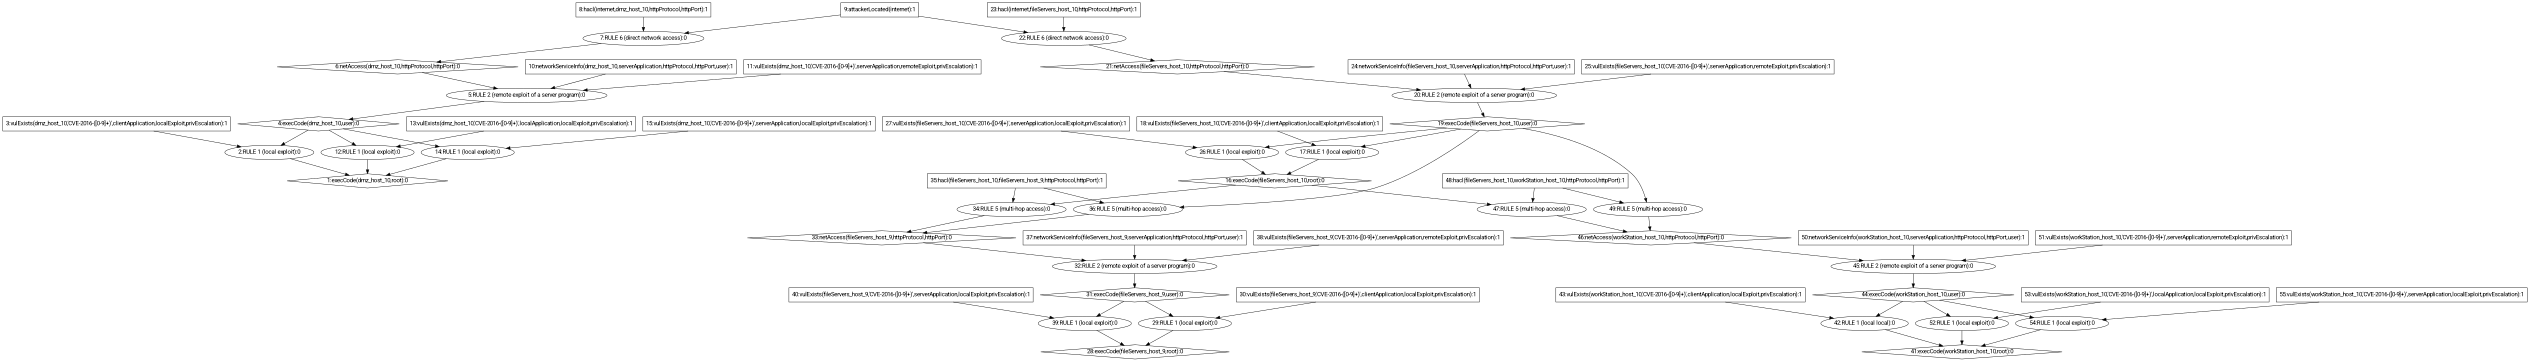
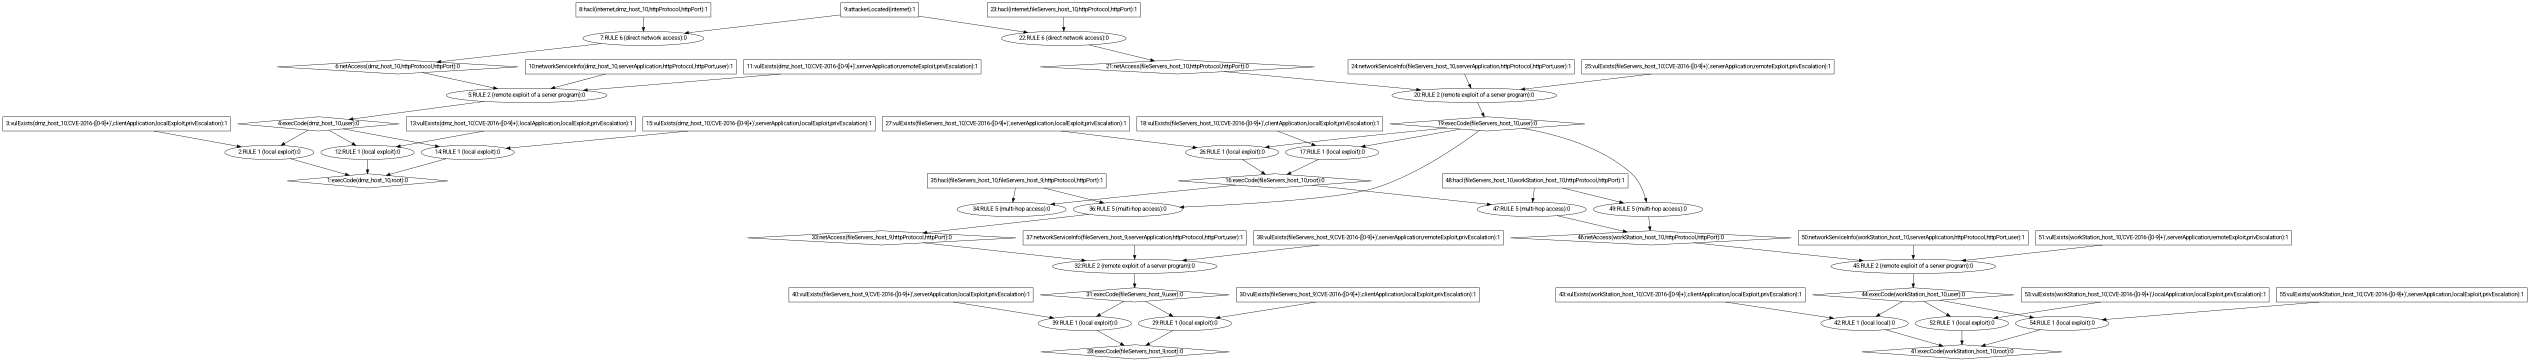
edge "34:RULE 5 (multi-hop access):0" -> "33:netAccess(fileServers_host_9,httpProtocol,httpPort):0": removed
